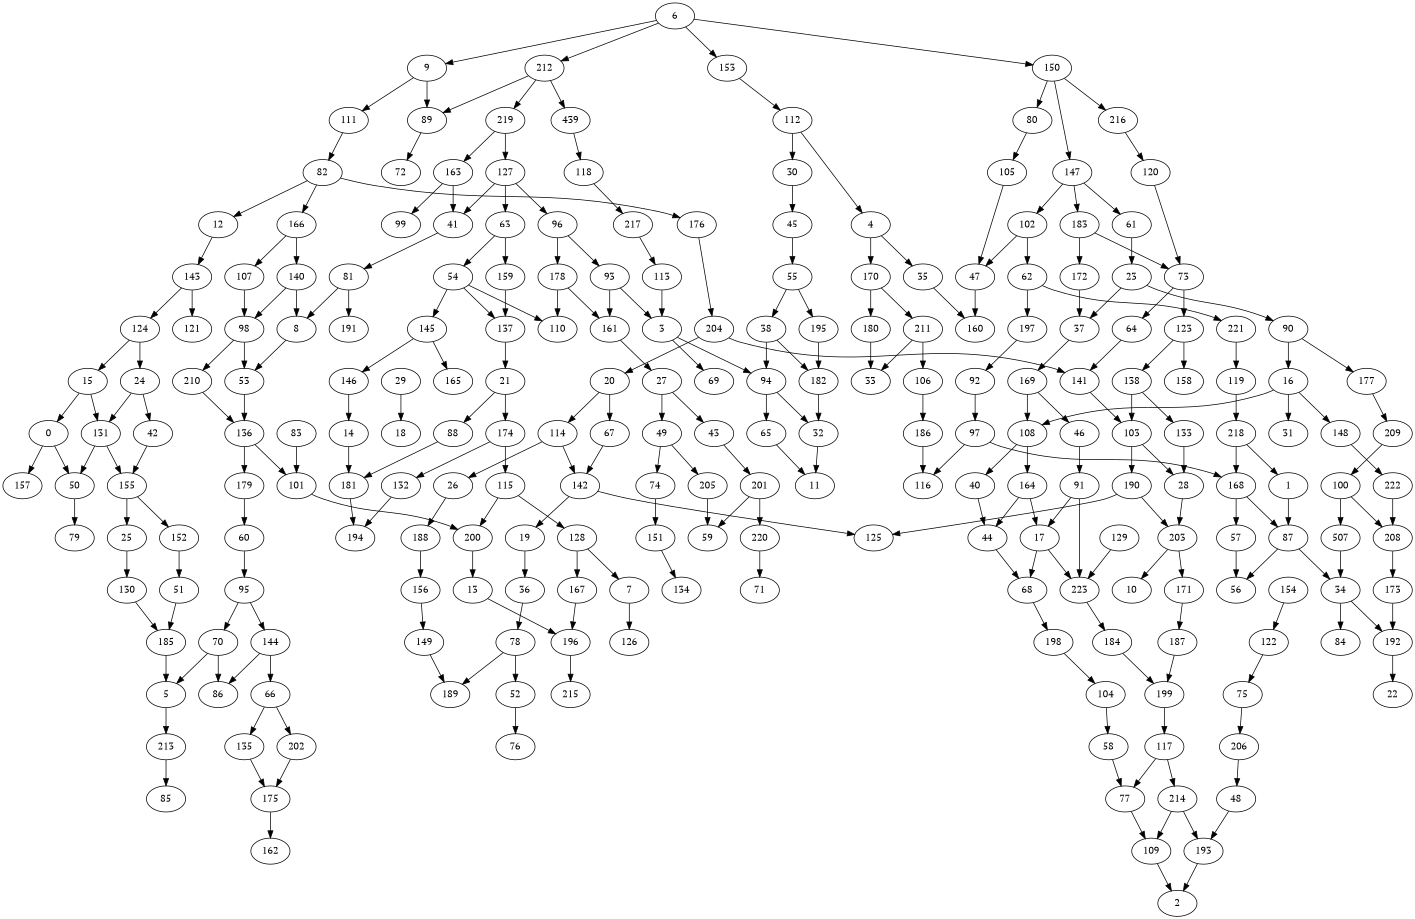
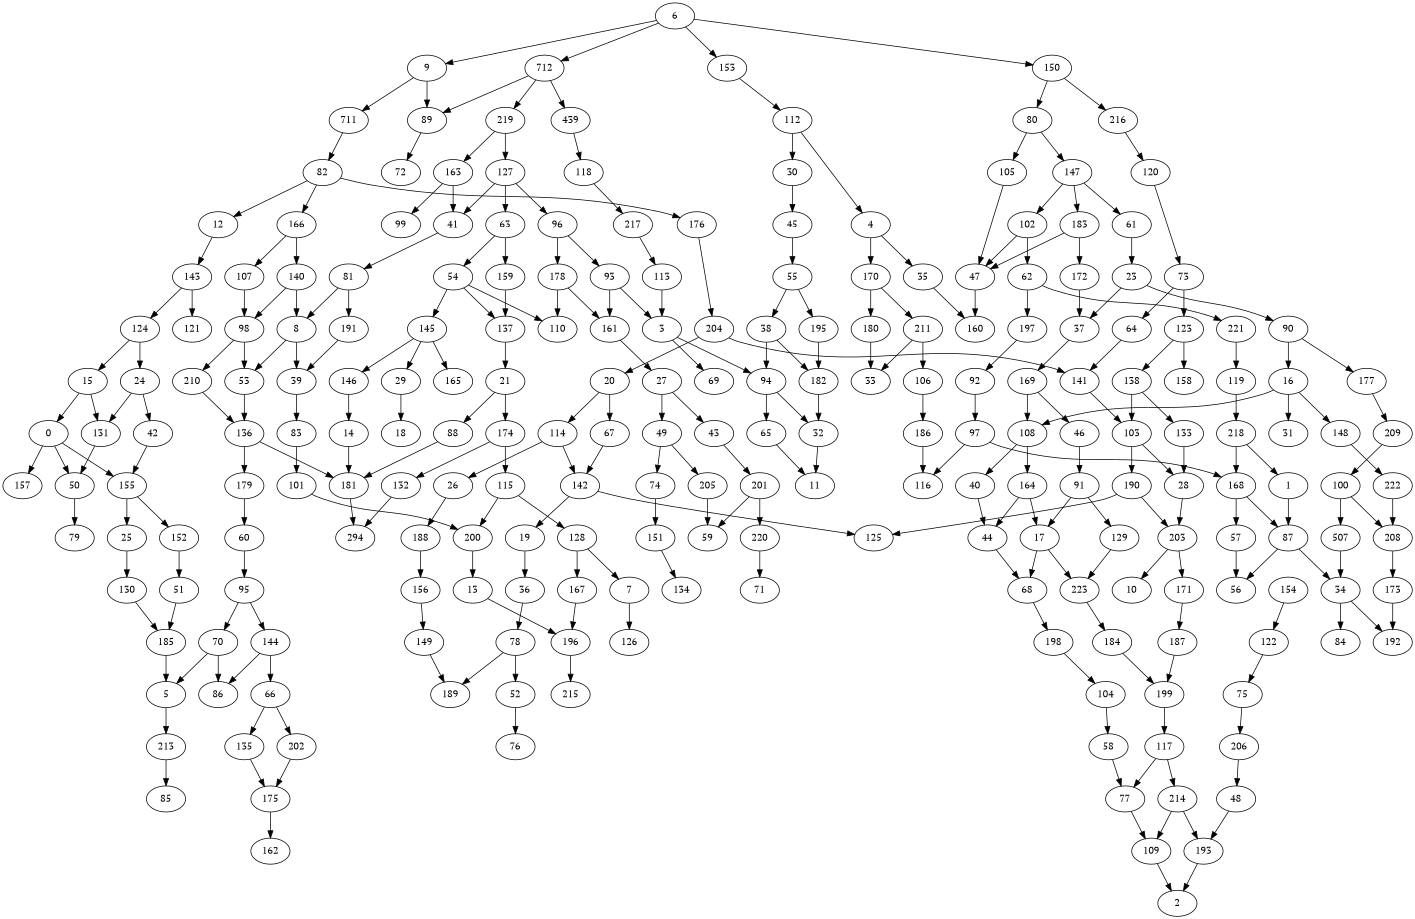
node "212": label "212" -> "712"
edge "150" -> "147": now "80" -> "147"
node "111": label "111" -> "711"
edge "183" -> "73": now "183" -> "47"
edge "145" -> "29": added
node "39": added
edge "131" -> "155": now "0" -> "155"
edge "136" -> "101": now "136" -> "181"
edge "91" -> "223": now "91" -> "129"
node "194": label "194" -> "294"
node "22": removed
